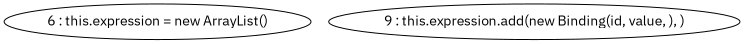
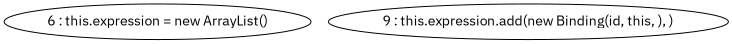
node "9 : this.expression.add(new Binding(id, value, ), )": label "9 : this.expression.add(new Binding(id, value, ), )" -> "9 : this.expression.add(new Binding(id, this, ), )"
